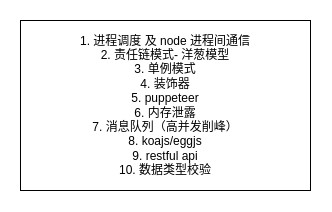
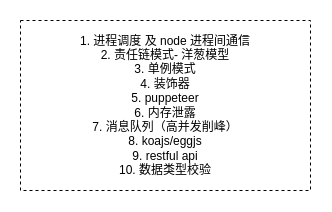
node "1. 进程调度 及 node 进程间通信 2. 责任链模式- 洋葱模型 3. 单例模式 4. 装饰器 5. puppeteer 6. 内存泄露 7. 消息队列（高并发削峰） 8. koajs/eggjs 9. restful api 10. 数据类型校验": style solid -> dashed
